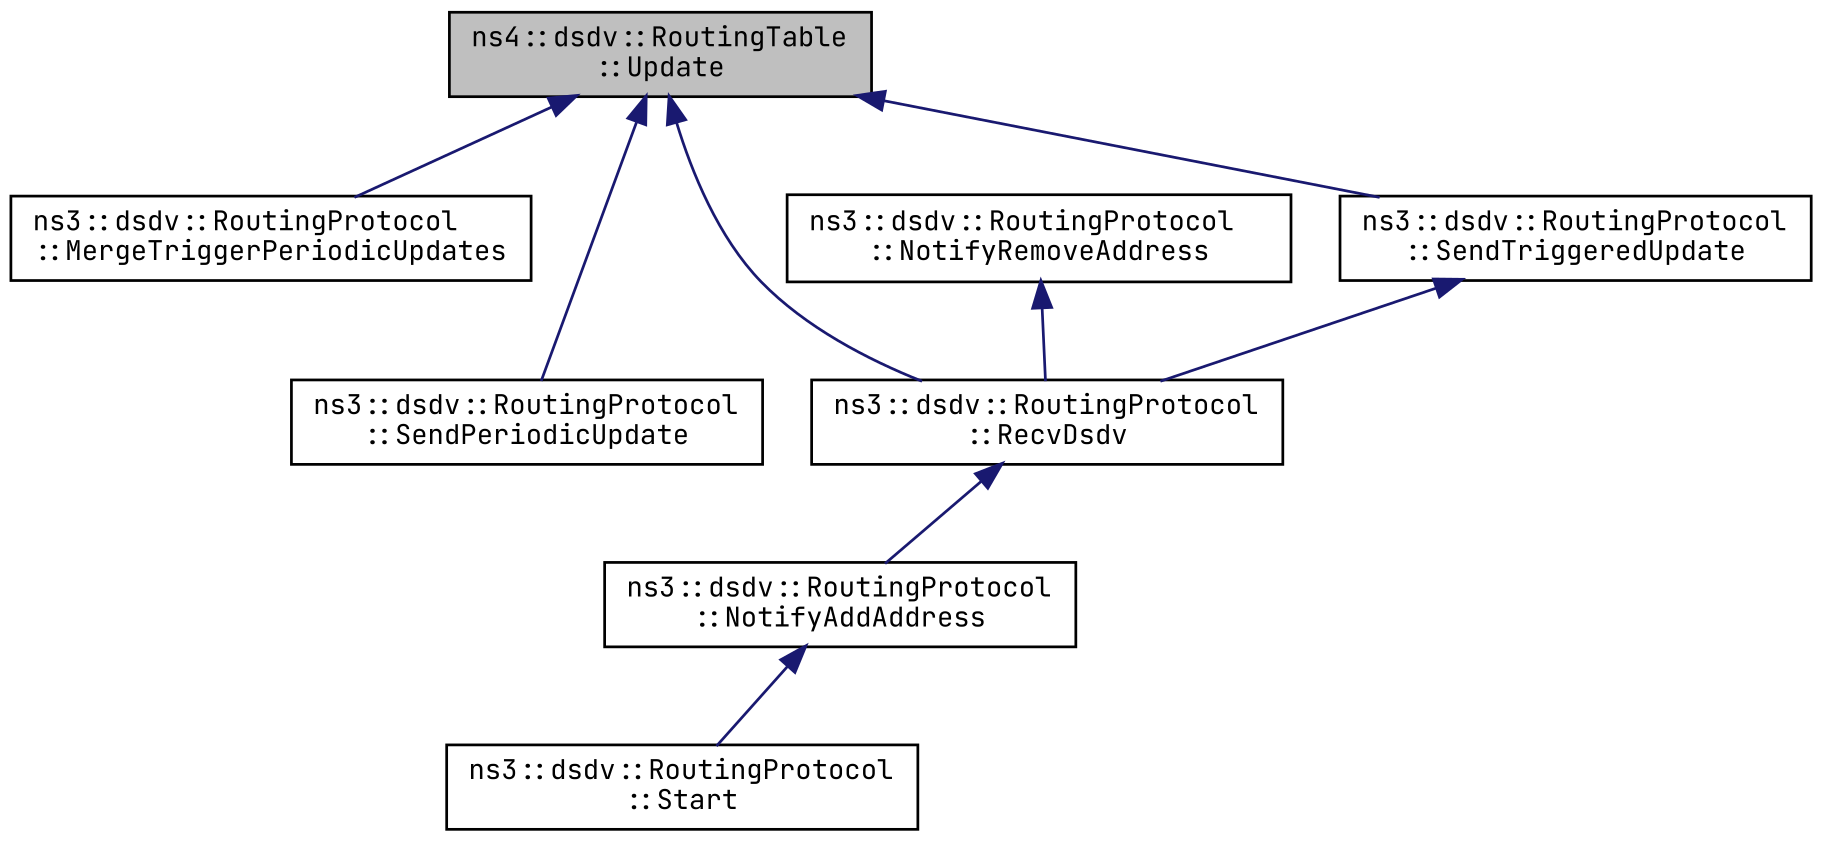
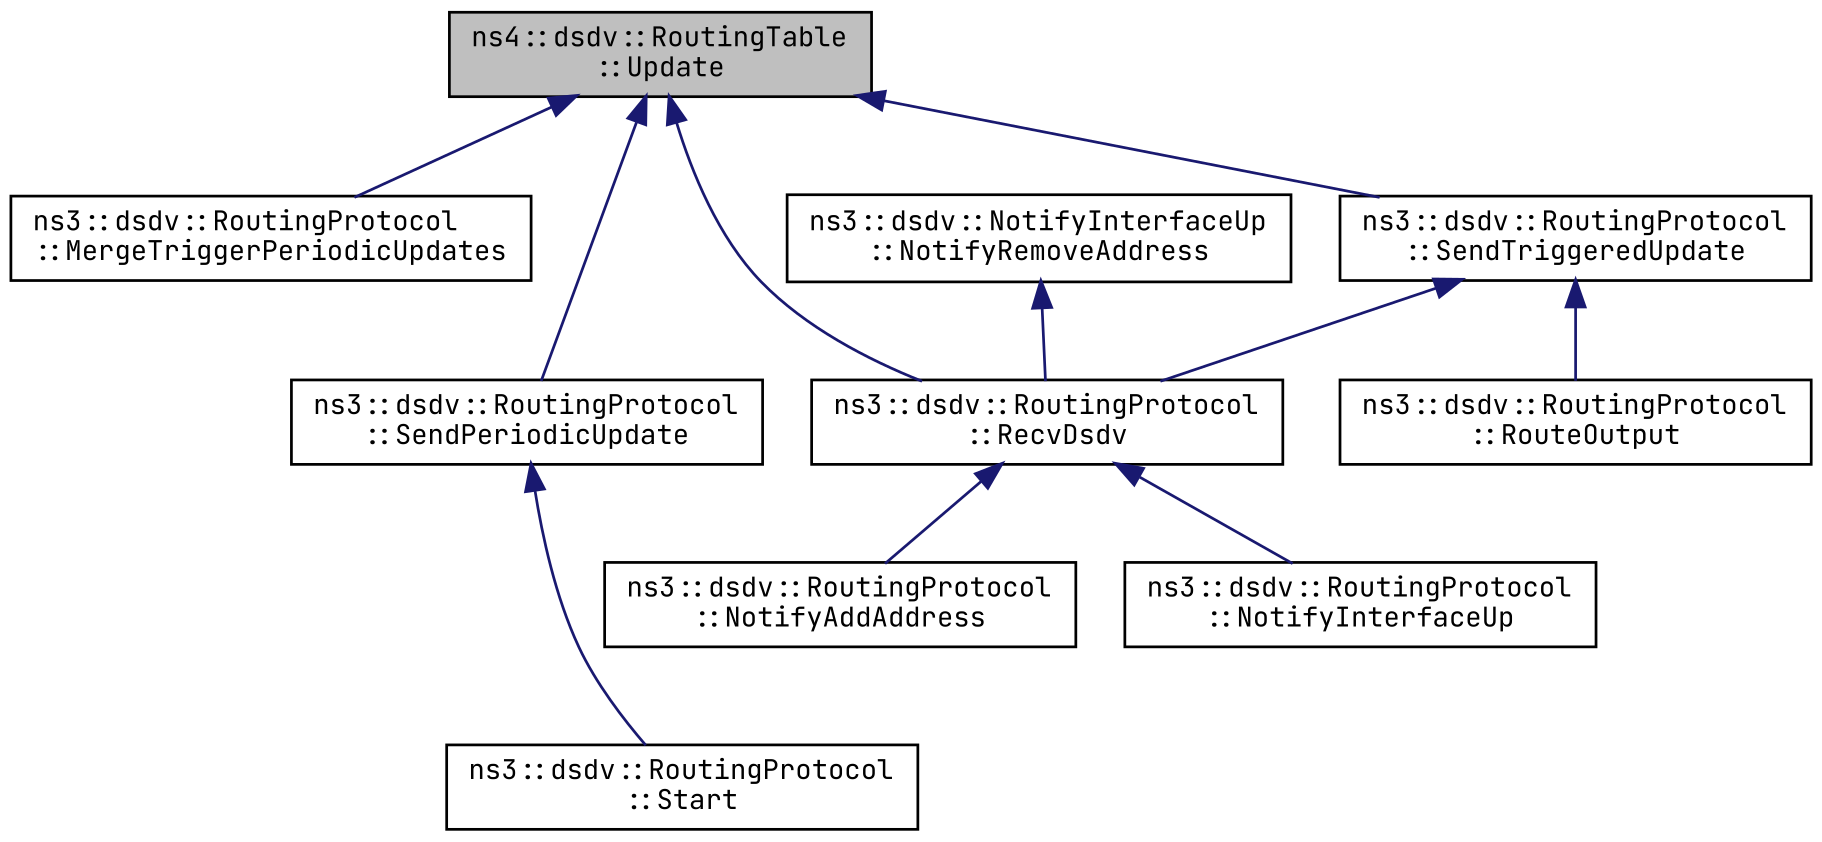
node "ns3::dsdv::RoutingProtocol ::NotifyRemoveAddress": label "ns3::dsdv::RoutingProtocol ::NotifyRemoveAddress" -> "ns3::dsdv::NotifyInterfaceUp ::NotifyRemoveAddress"
node "ns3::dsdv::RoutingProtocol ::RouteOutput": added
node "ns3::dsdv::RoutingProtocol ::NotifyInterfaceUp": added
edge "ns3::dsdv::RoutingProtocol ::Start" -> "ns3::dsdv::RoutingProtocol ::NotifyAddAddress": now "ns3::dsdv::RoutingProtocol ::Start" -> "ns3::dsdv::RoutingProtocol ::SendPeriodicUpdate"
